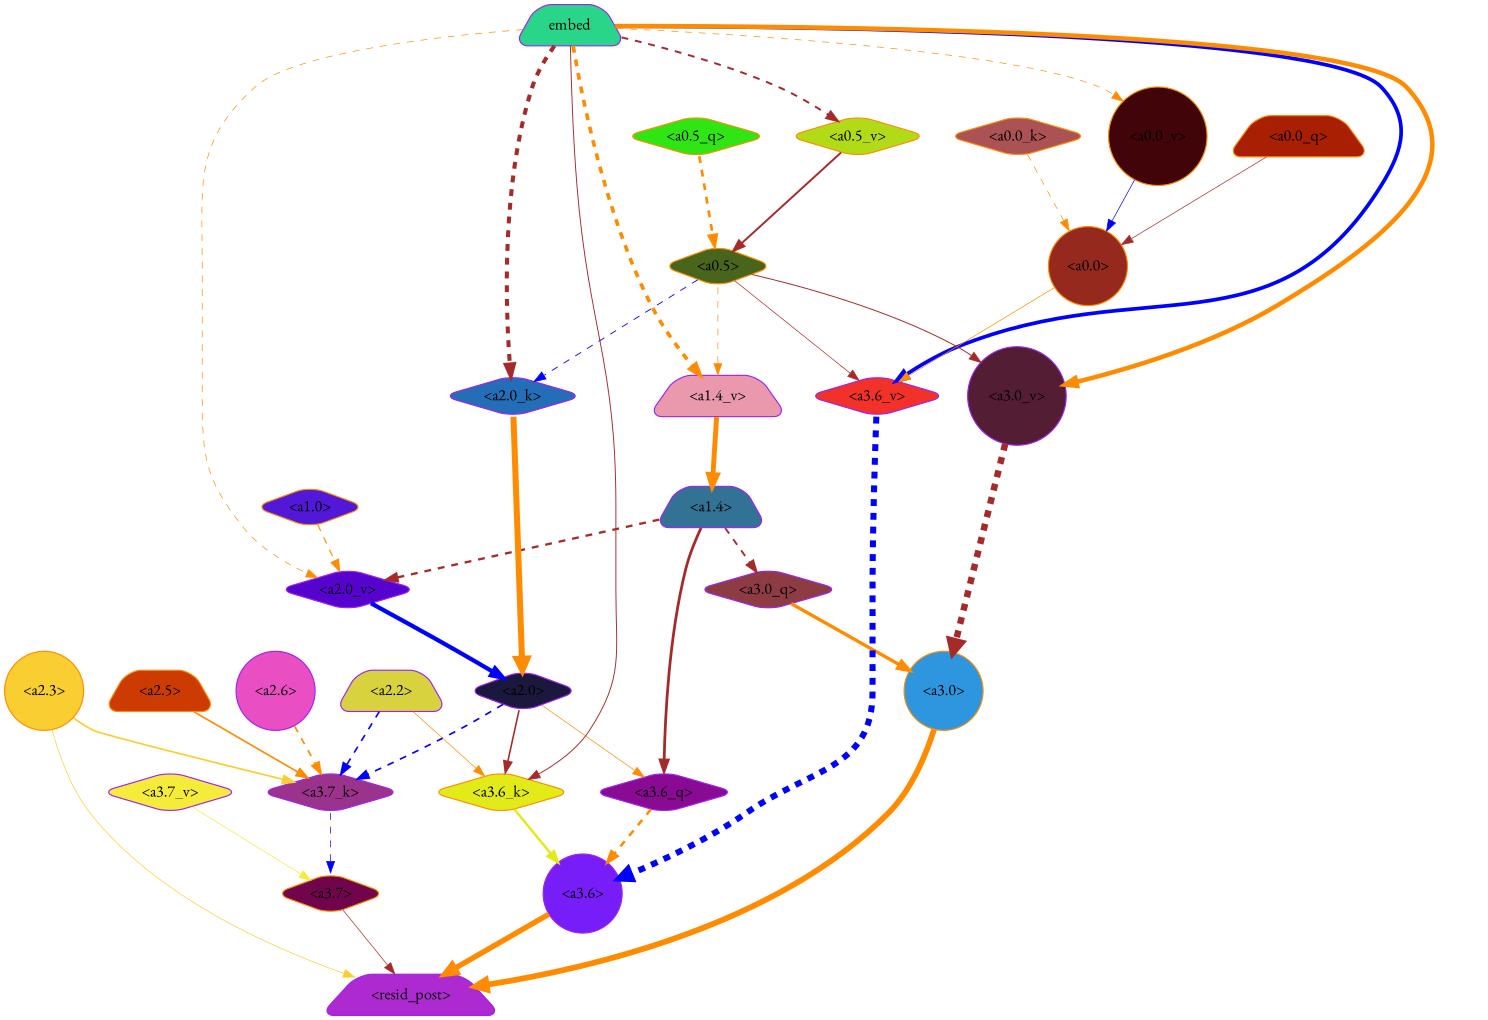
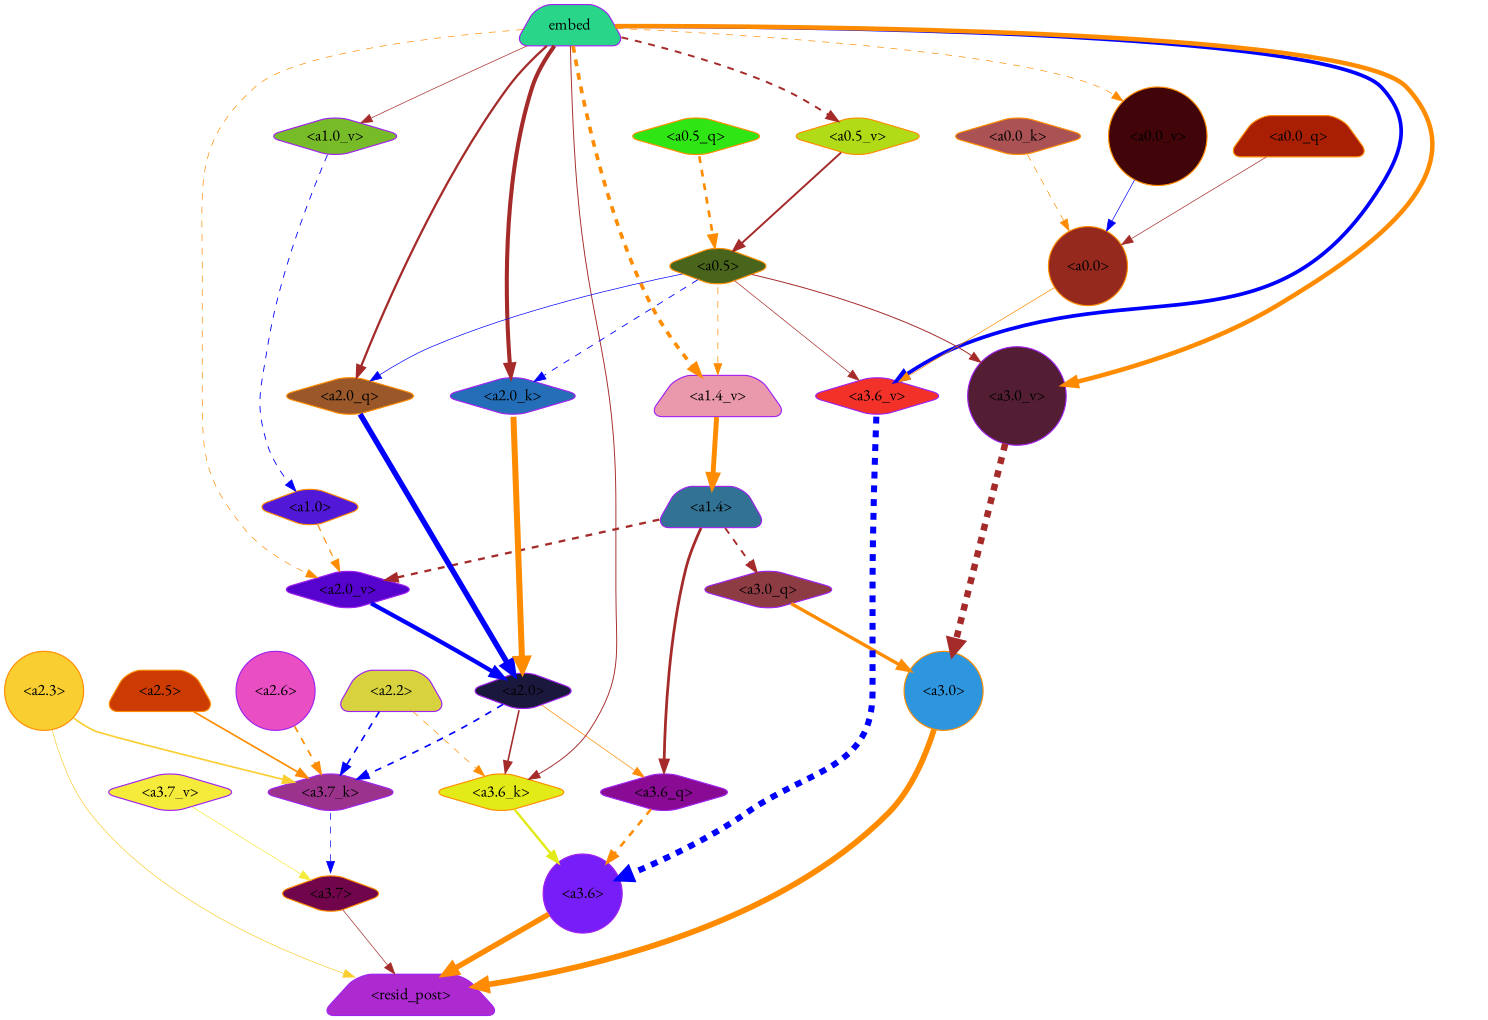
node "<a1.0_v>": added
edge "embed" -> "<a2.0_k>": style dashed -> solid
node "<a2.0_q>": added
edge "<a2.2>" -> "<a3.6_k>": style solid -> dashed
